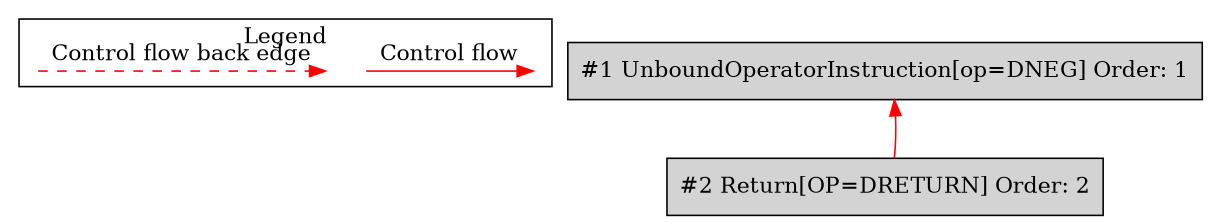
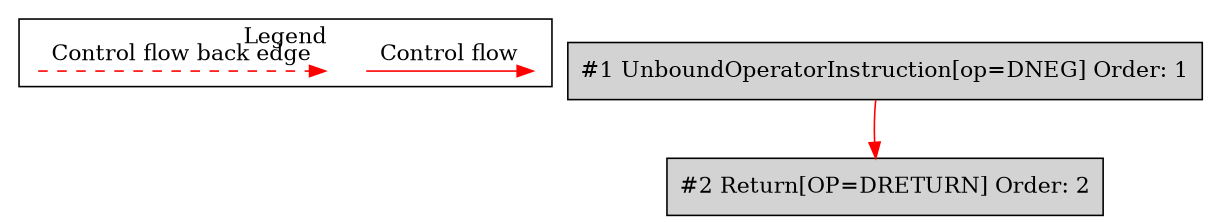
edge "#2 Return[OP=DRETURN] Order: 2" -> "#1 UnboundOperatorInstruction[op=DNEG] Order: 1": reversed
